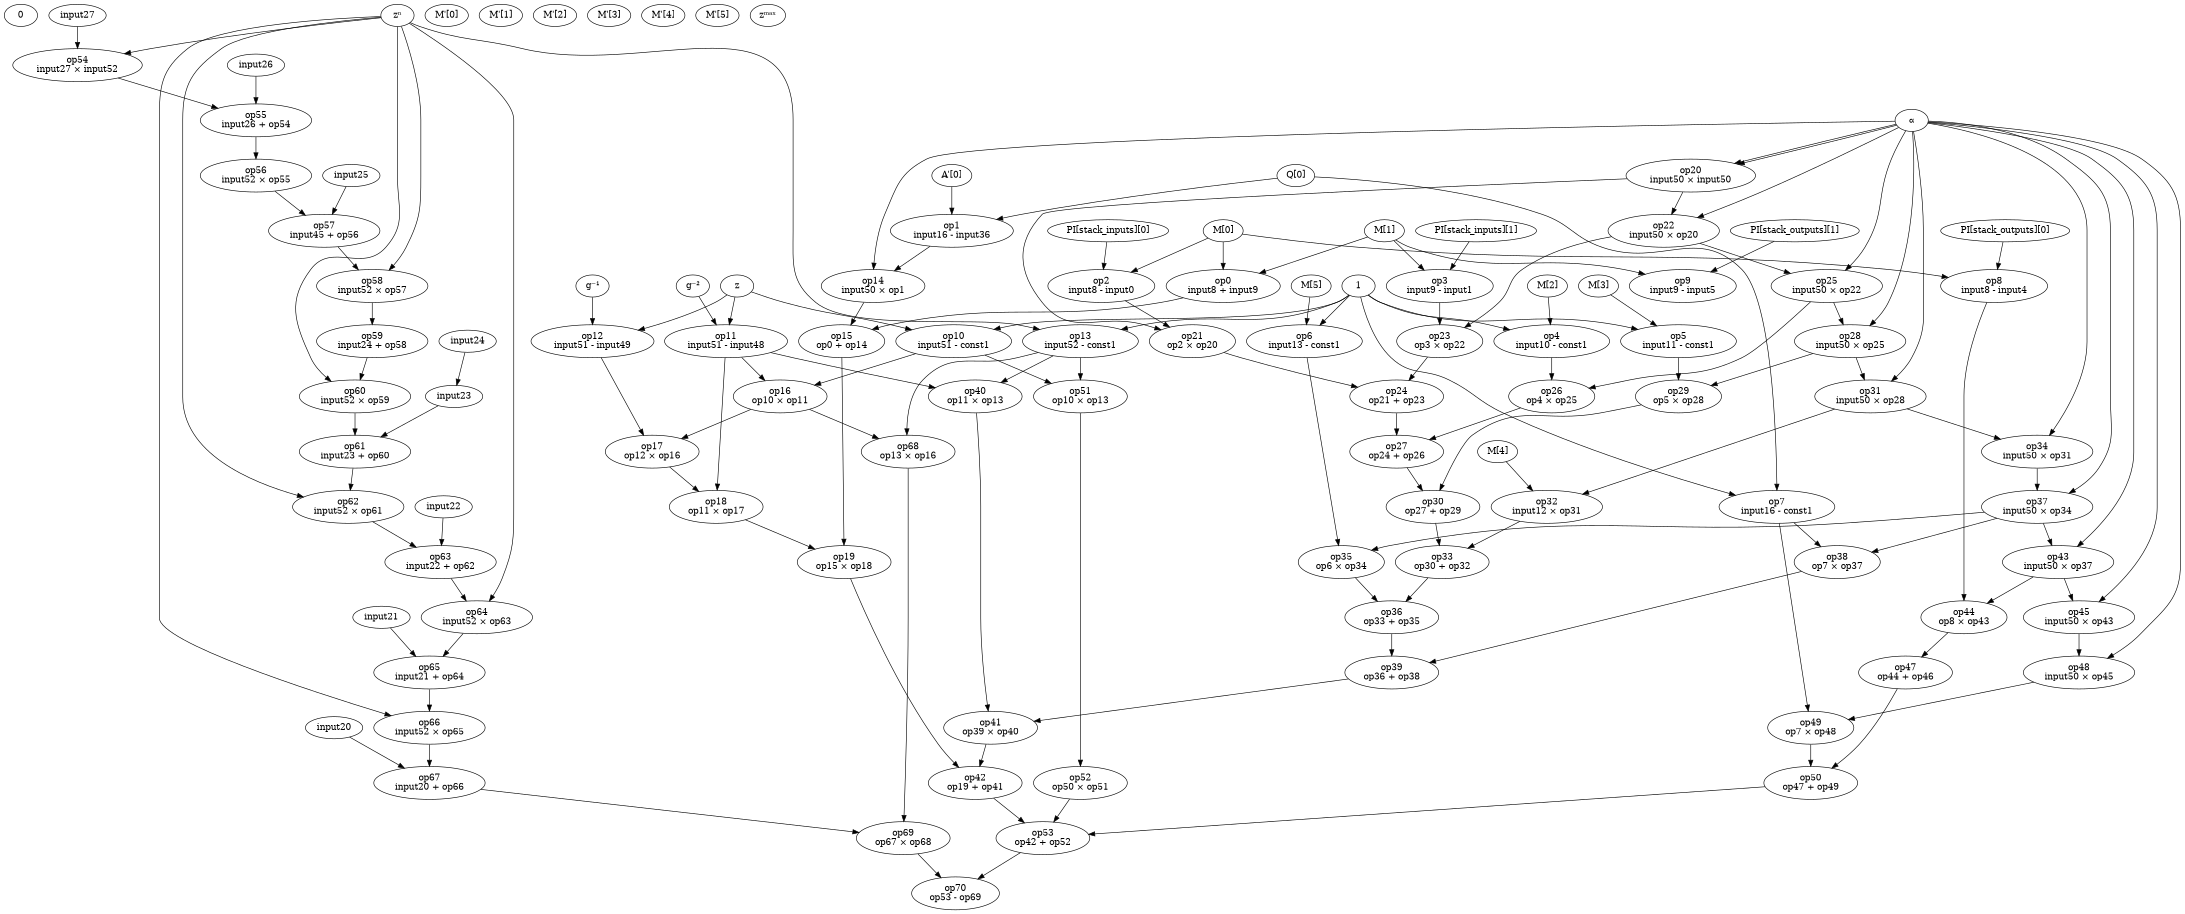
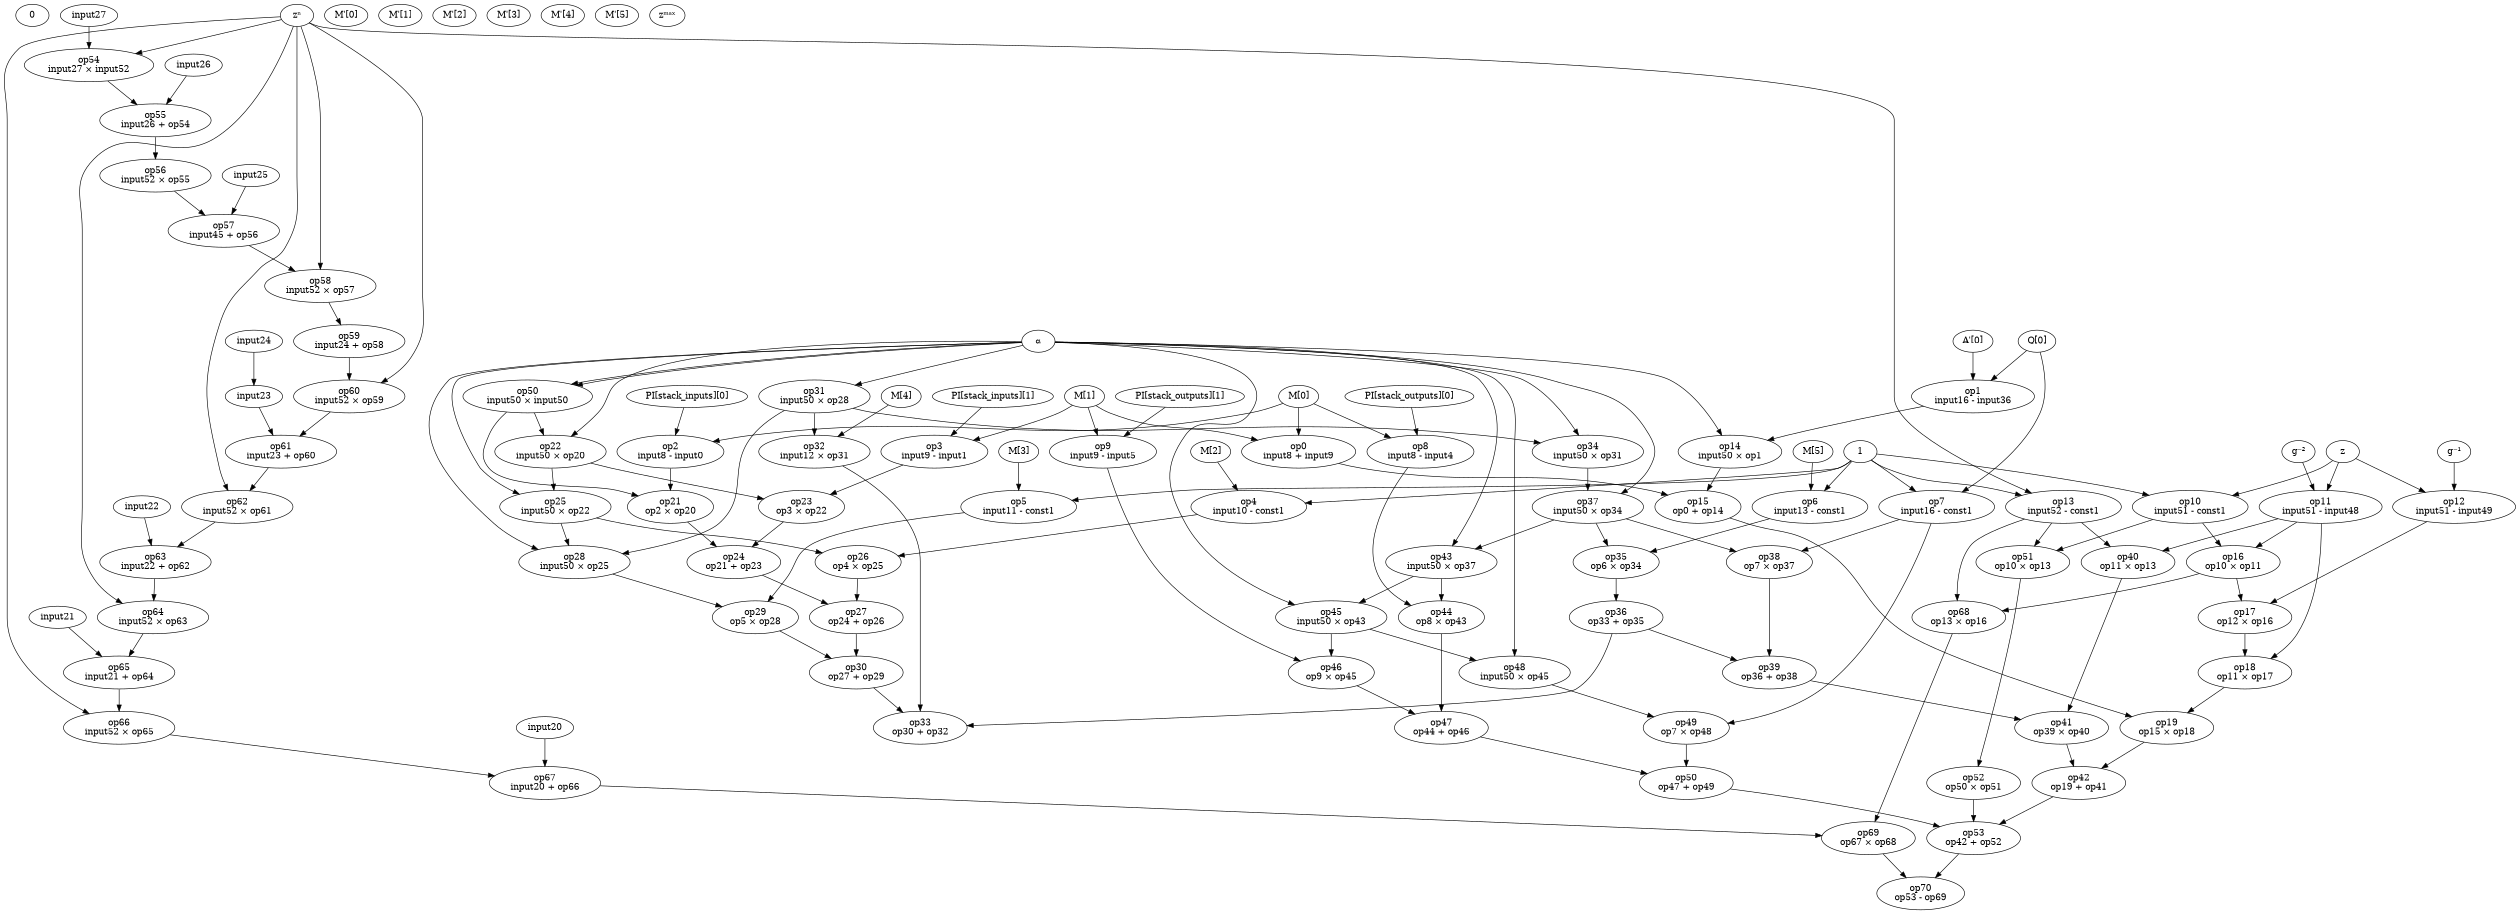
node "op20 input50 × input50": label "op20 input50 × input50" -> "op50 input50 × input50"
edge "op28 input50 × op25" -> "op31 input50 × op28": reversed
edge "op33 op30 + op32" -> "op36 op33 + op35": reversed
node "op46 op9 × op45": added
